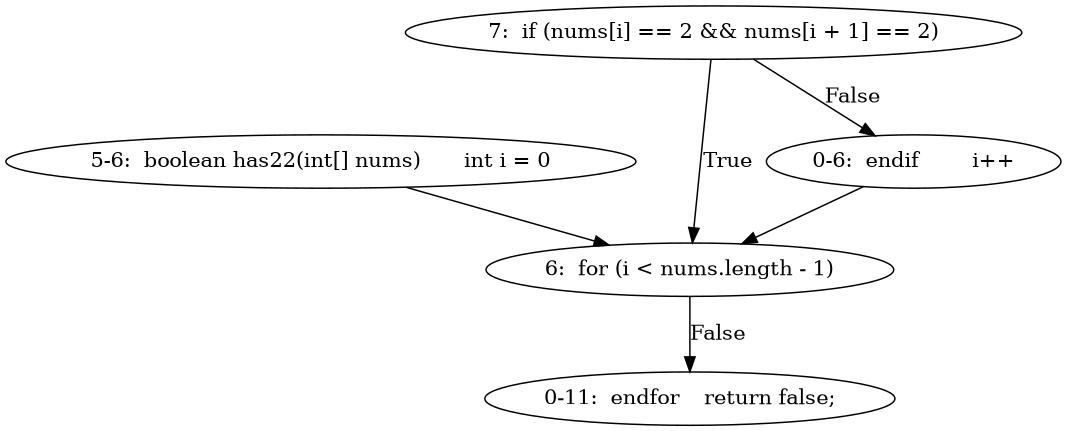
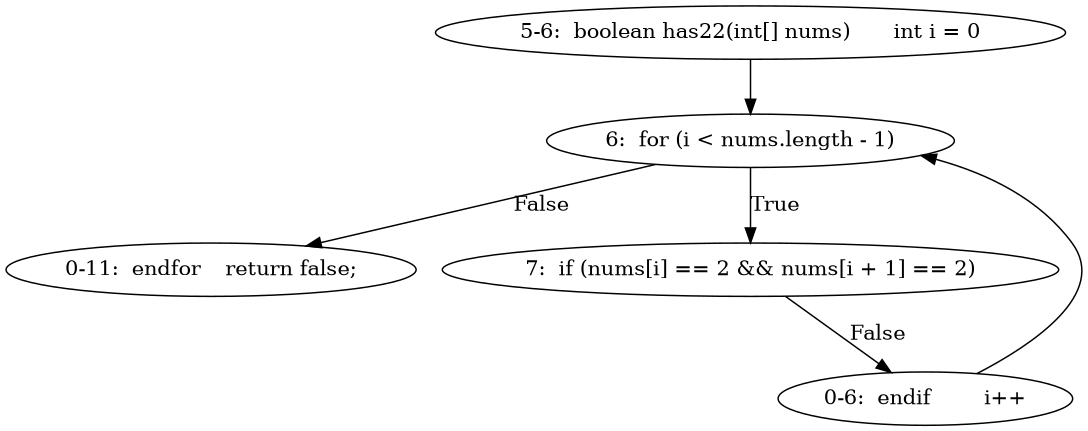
edge "7:  if (nums[i] == 2 && nums[i + 1] == 2)" -> "6:  for (i < nums.length - 1)": reversed
